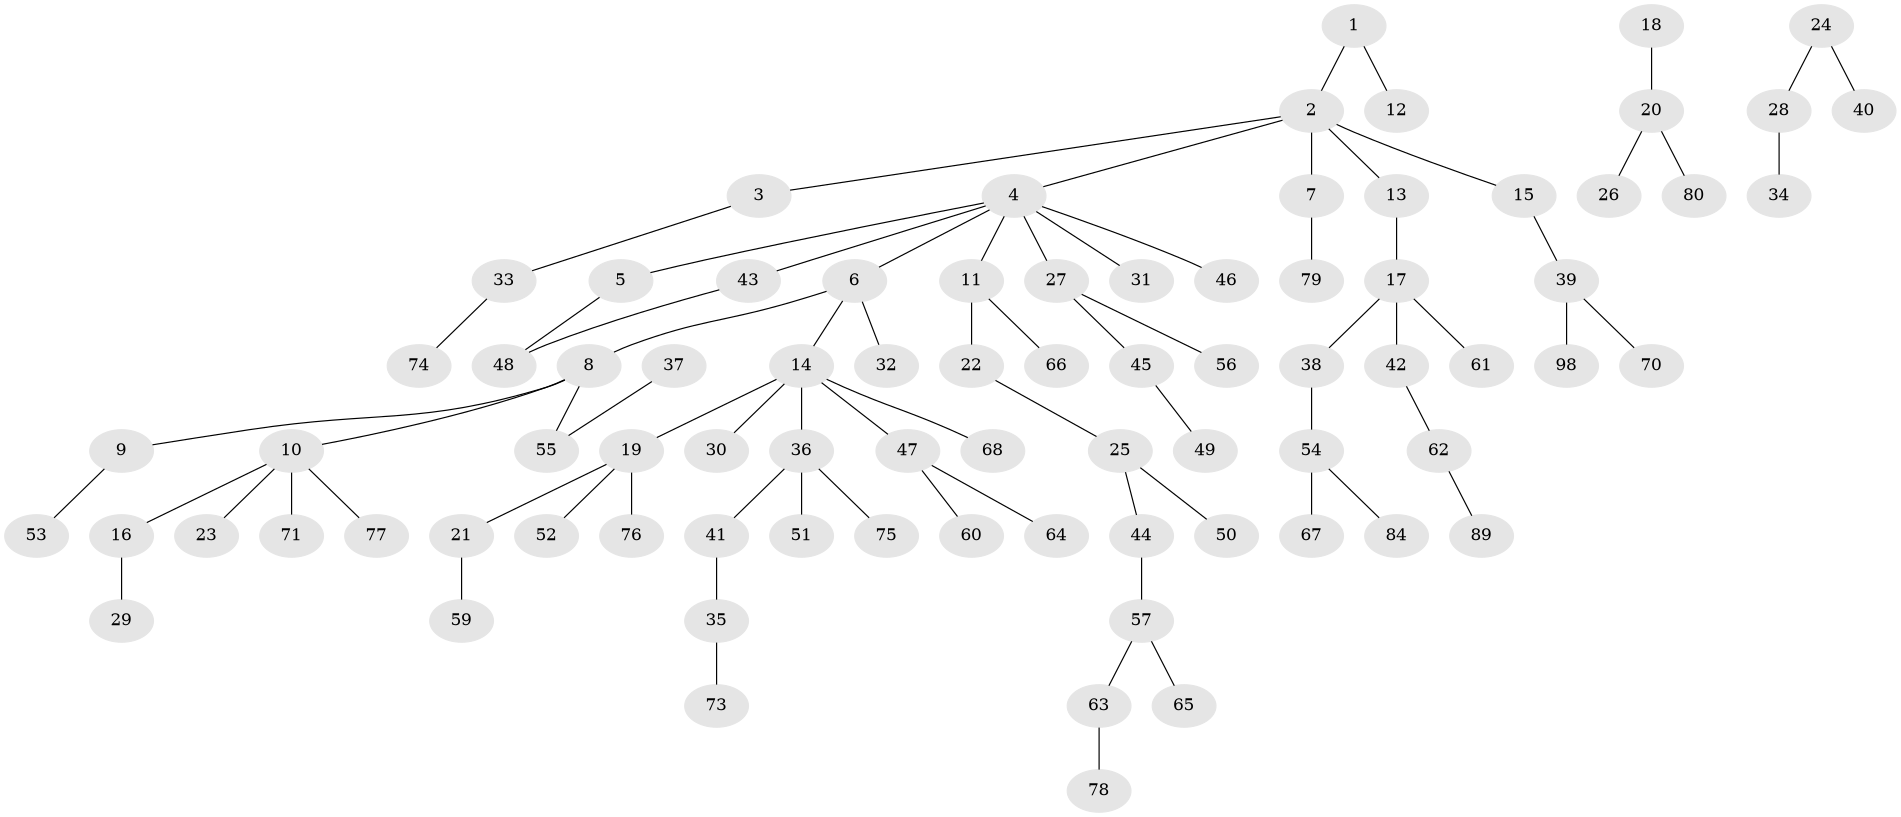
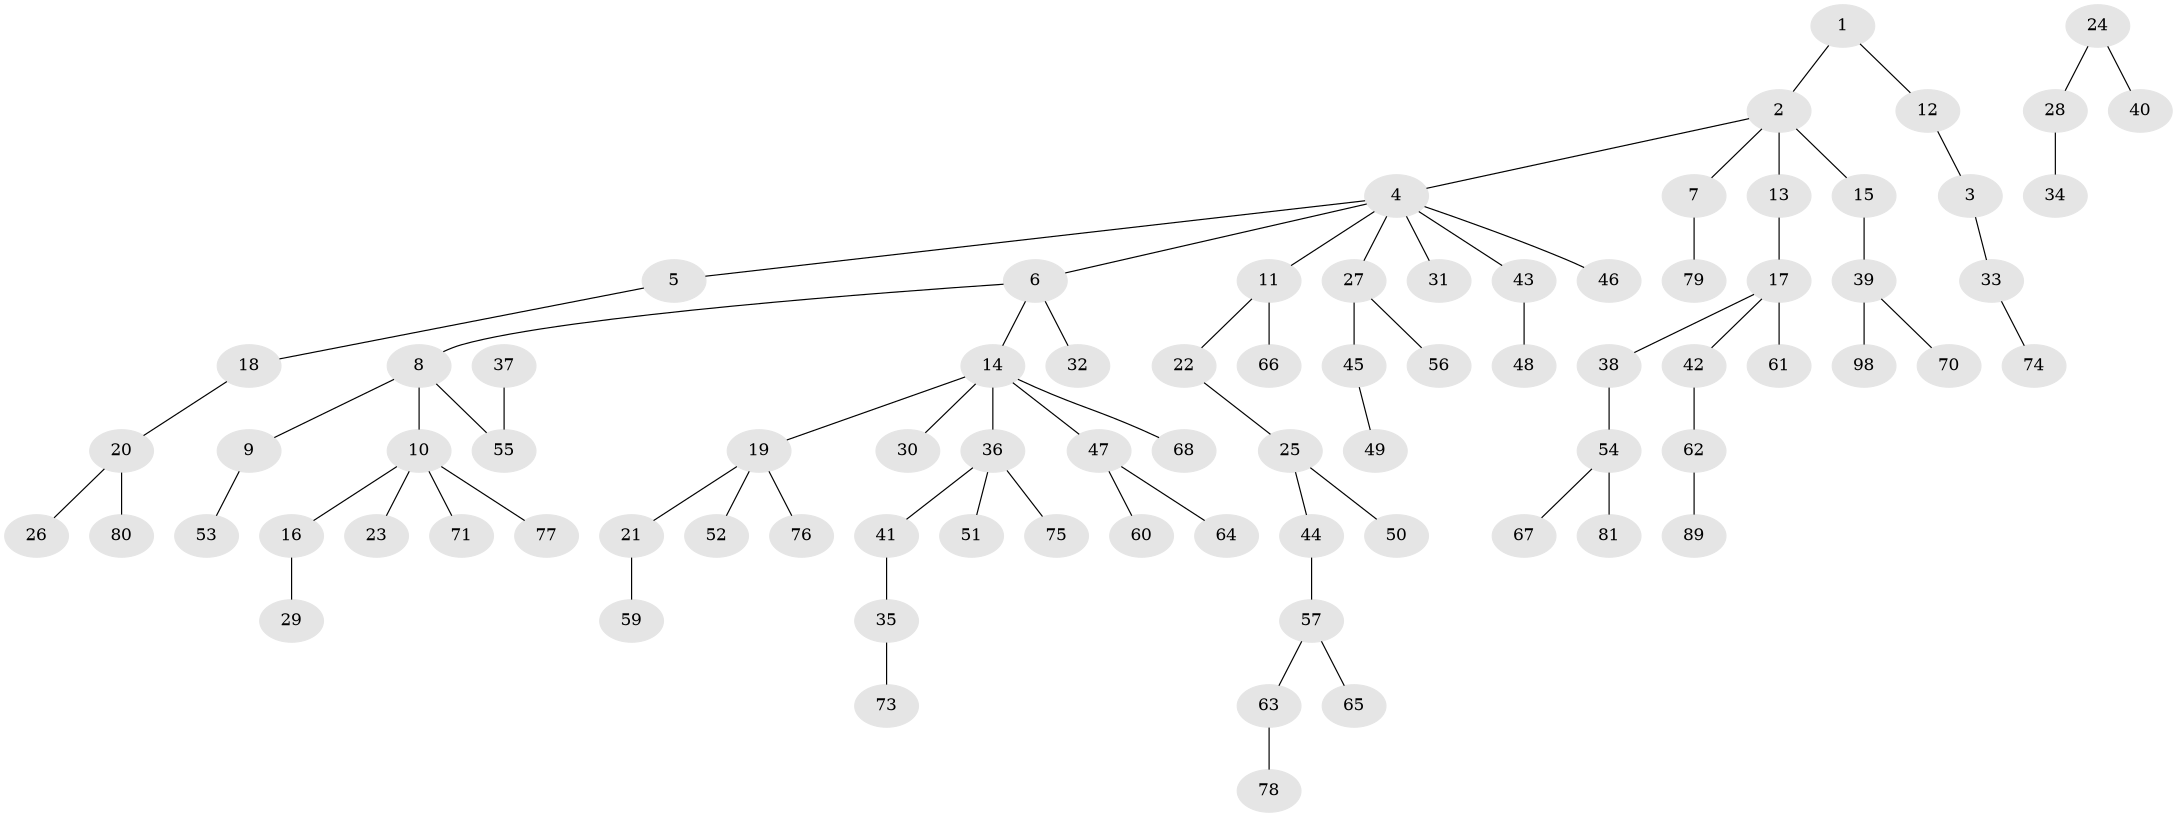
edge "2" -- "3": now "12" -- "3"
edge "5" -- "48": now "5" -- "18"
node "84": label "84" -> "81"
